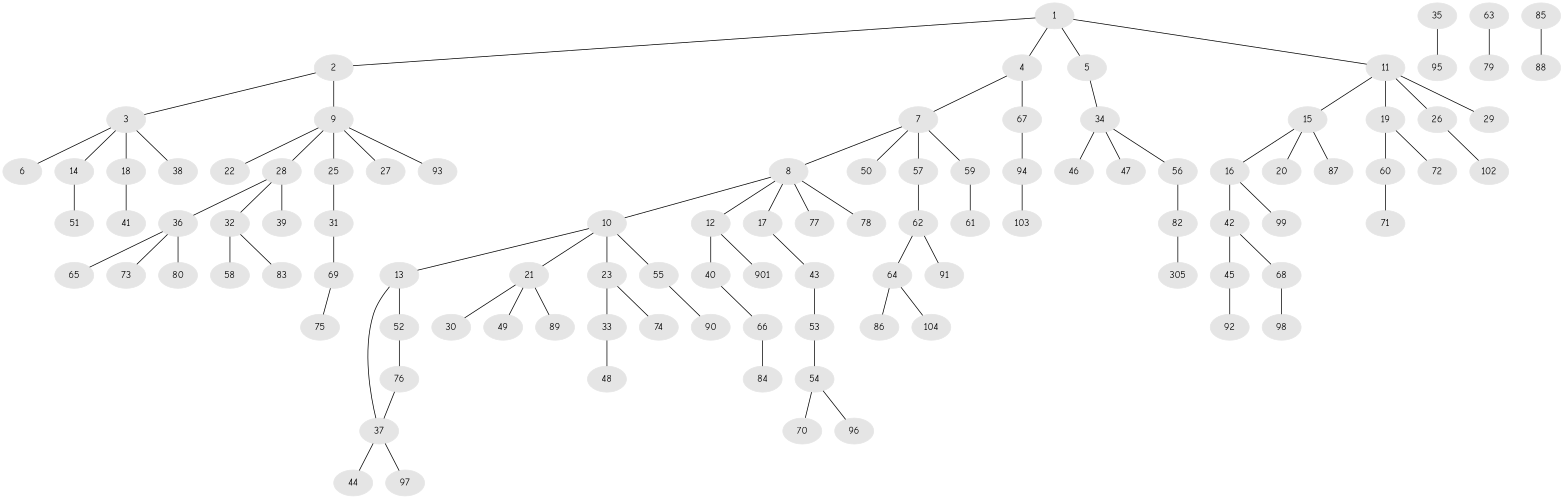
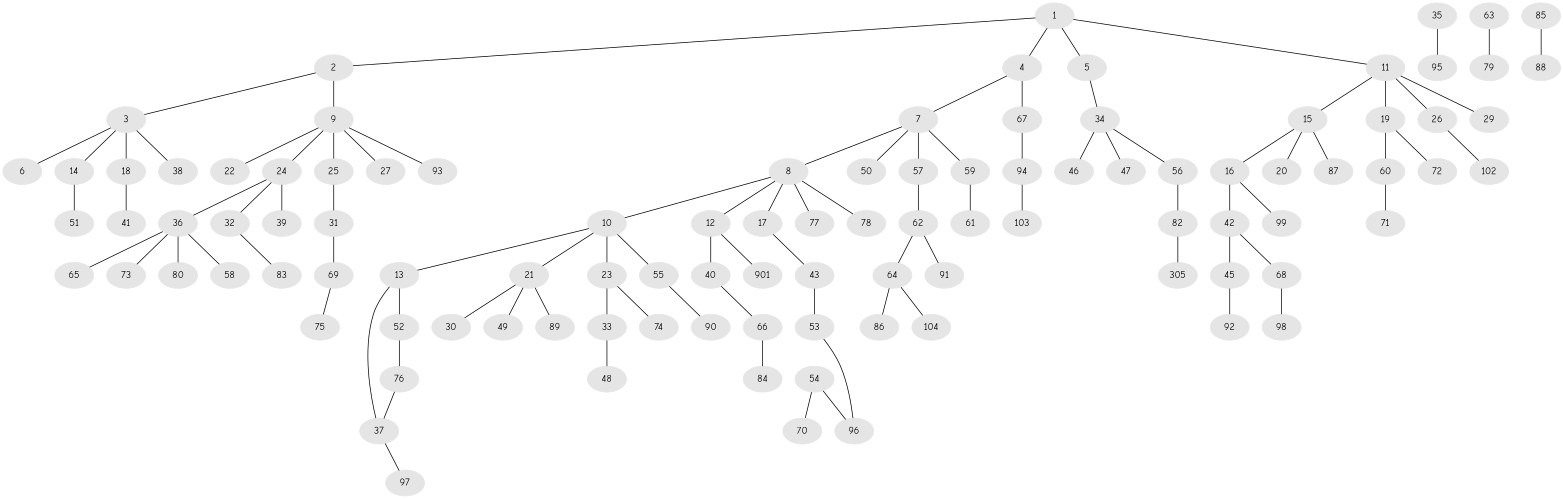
node "28": label "28" -> "24"
edge "32" -- "58": now "36" -- "58"
edge "53" -- "54": now "53" -- "96"
node "44": removed
